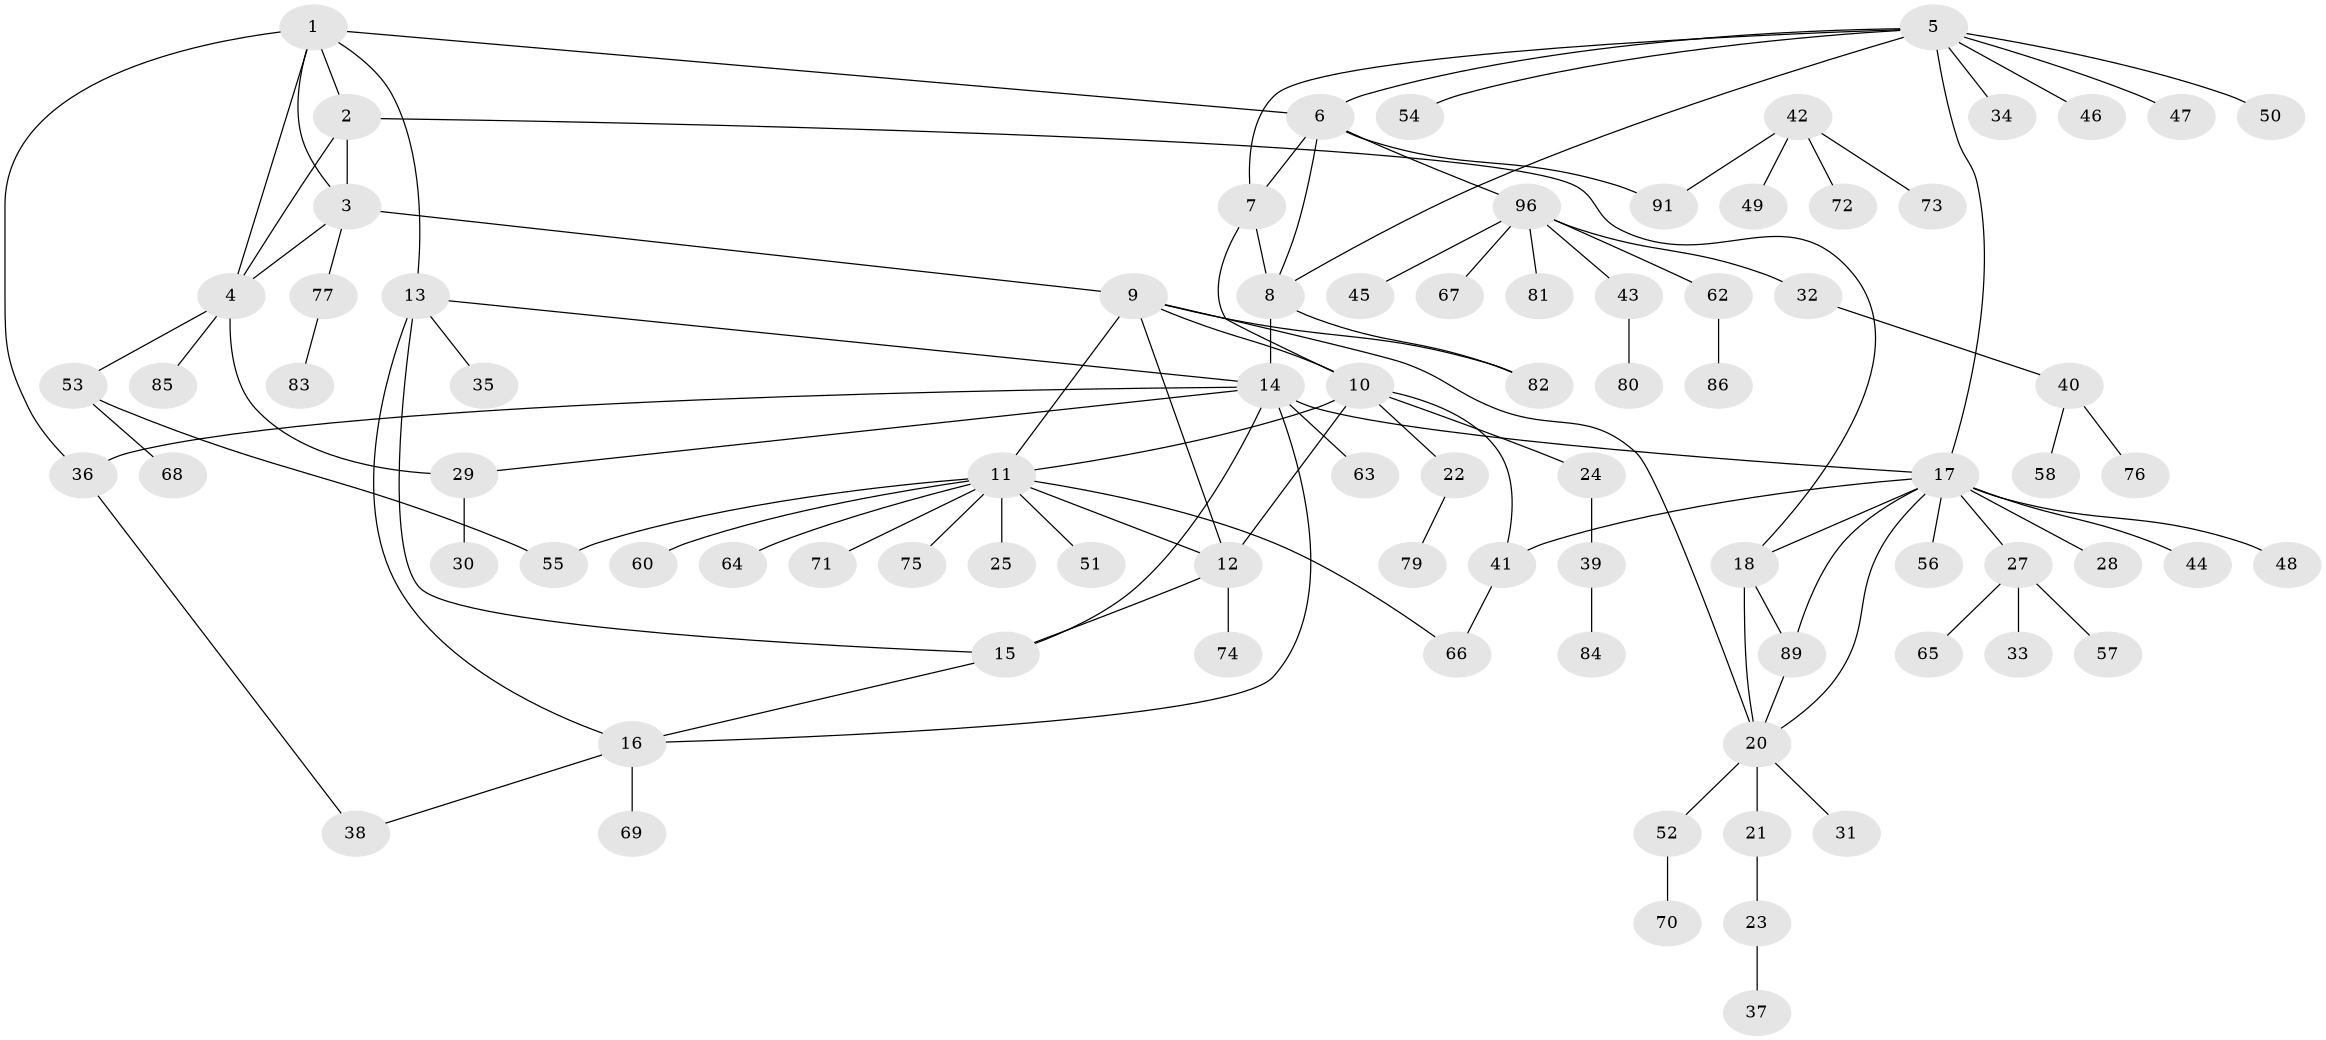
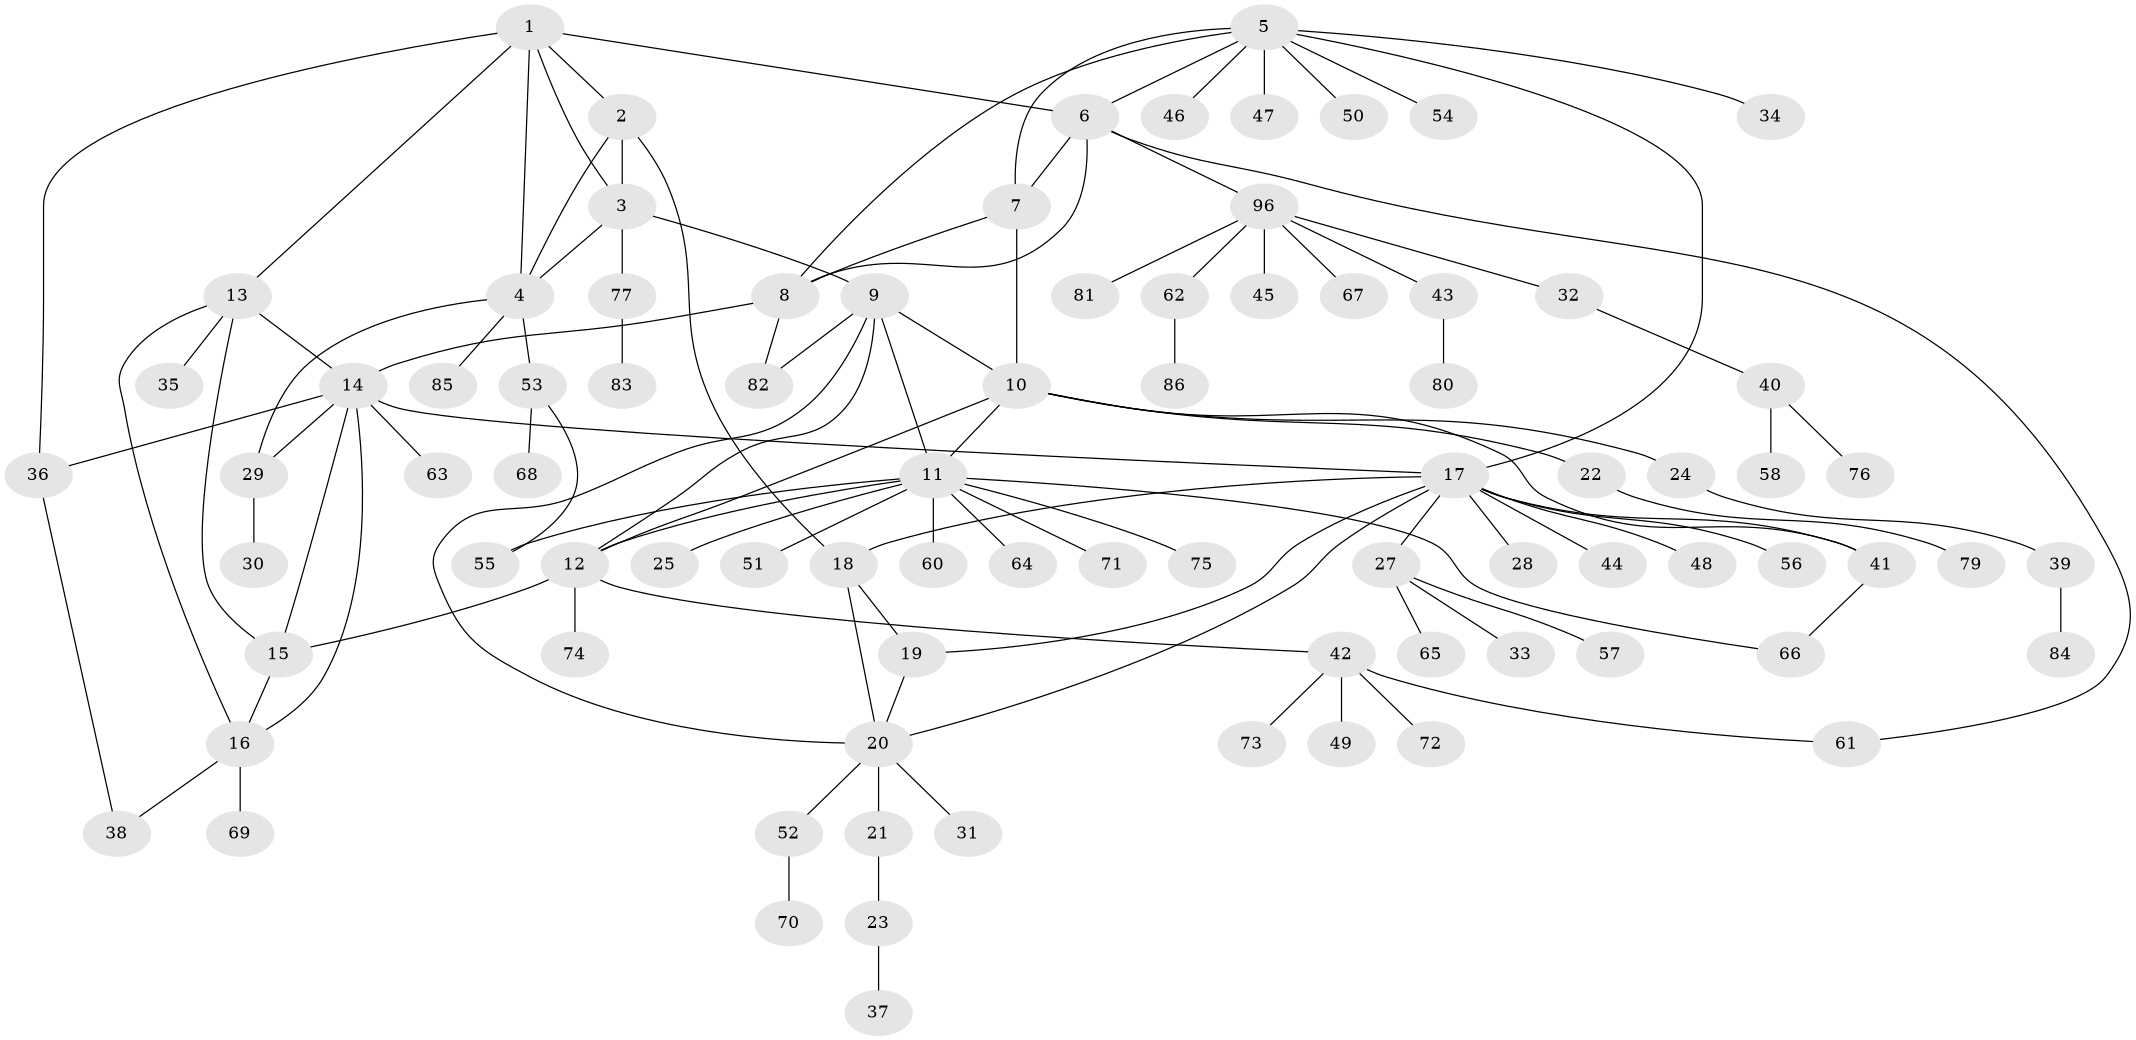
node "91": label "91" -> "61"
edge "12" -- "42": added
node "89": label "89" -> "19"
